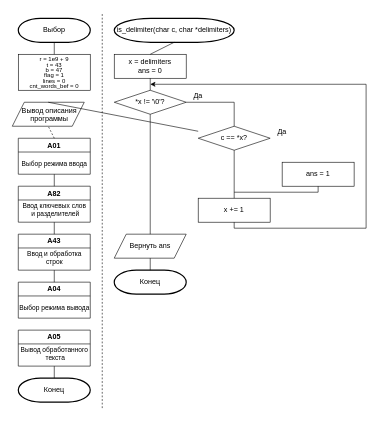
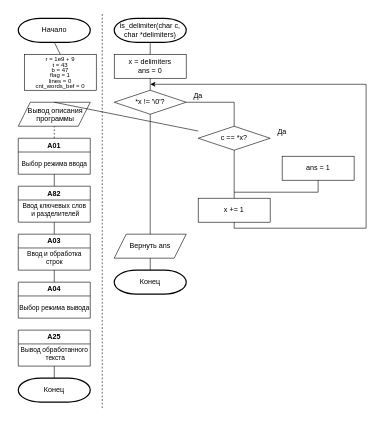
node "Выбор": label "Выбор" -> "Начало"
node "is_delimiter(char c, char *delimiters)": size 120x24 -> 72x24
node "r = 1e9 + 9 t = 43 b = 47 flag = 1 lines = 0 cnt_words_bef = 0": moved (54, 72) -> (60, 72)
node "Вывод описания программы": moved (48, 114) -> (54, 114)
node "ans = 1": moved (318, 174) -> (318, 168)
node "A43": label "A43" -> "A03"
node "A05": label "A05" -> "A25"
